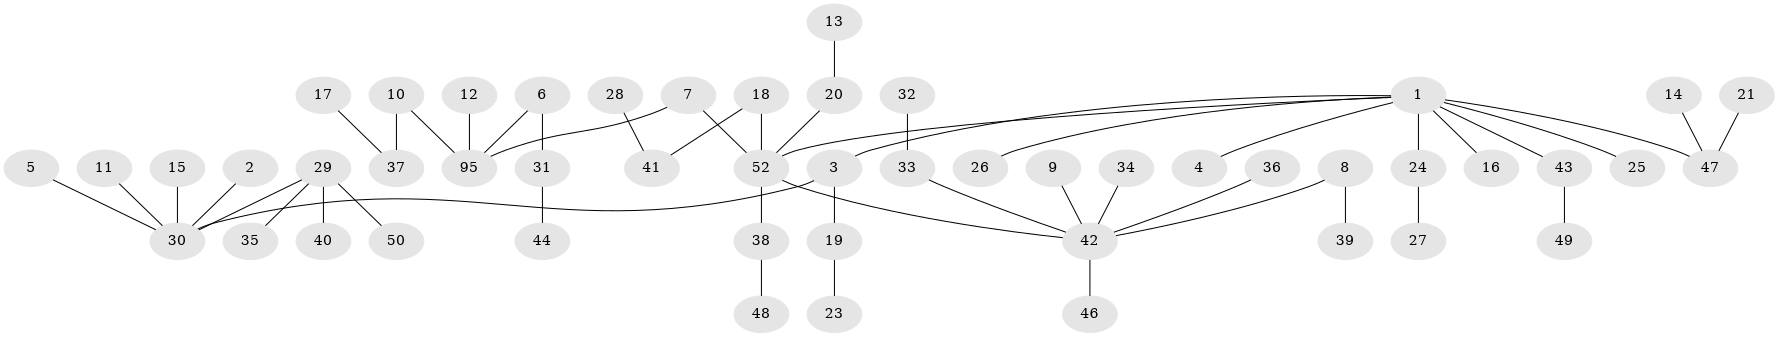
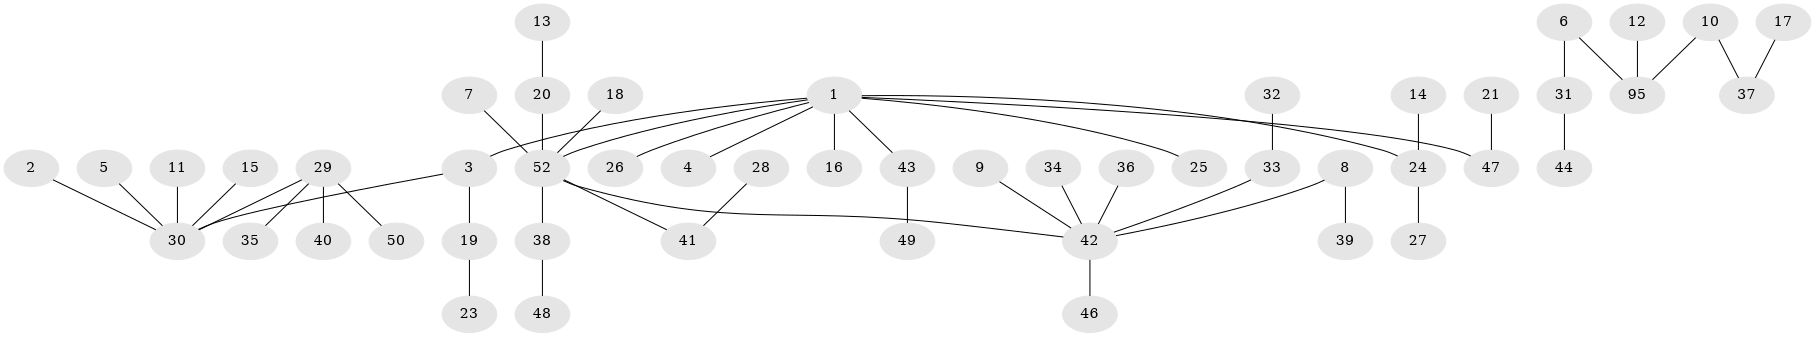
edge "7" -- "95": removed
edge "18" -- "41": now "52" -- "41"
edge "14" -- "47": now "14" -- "24"
